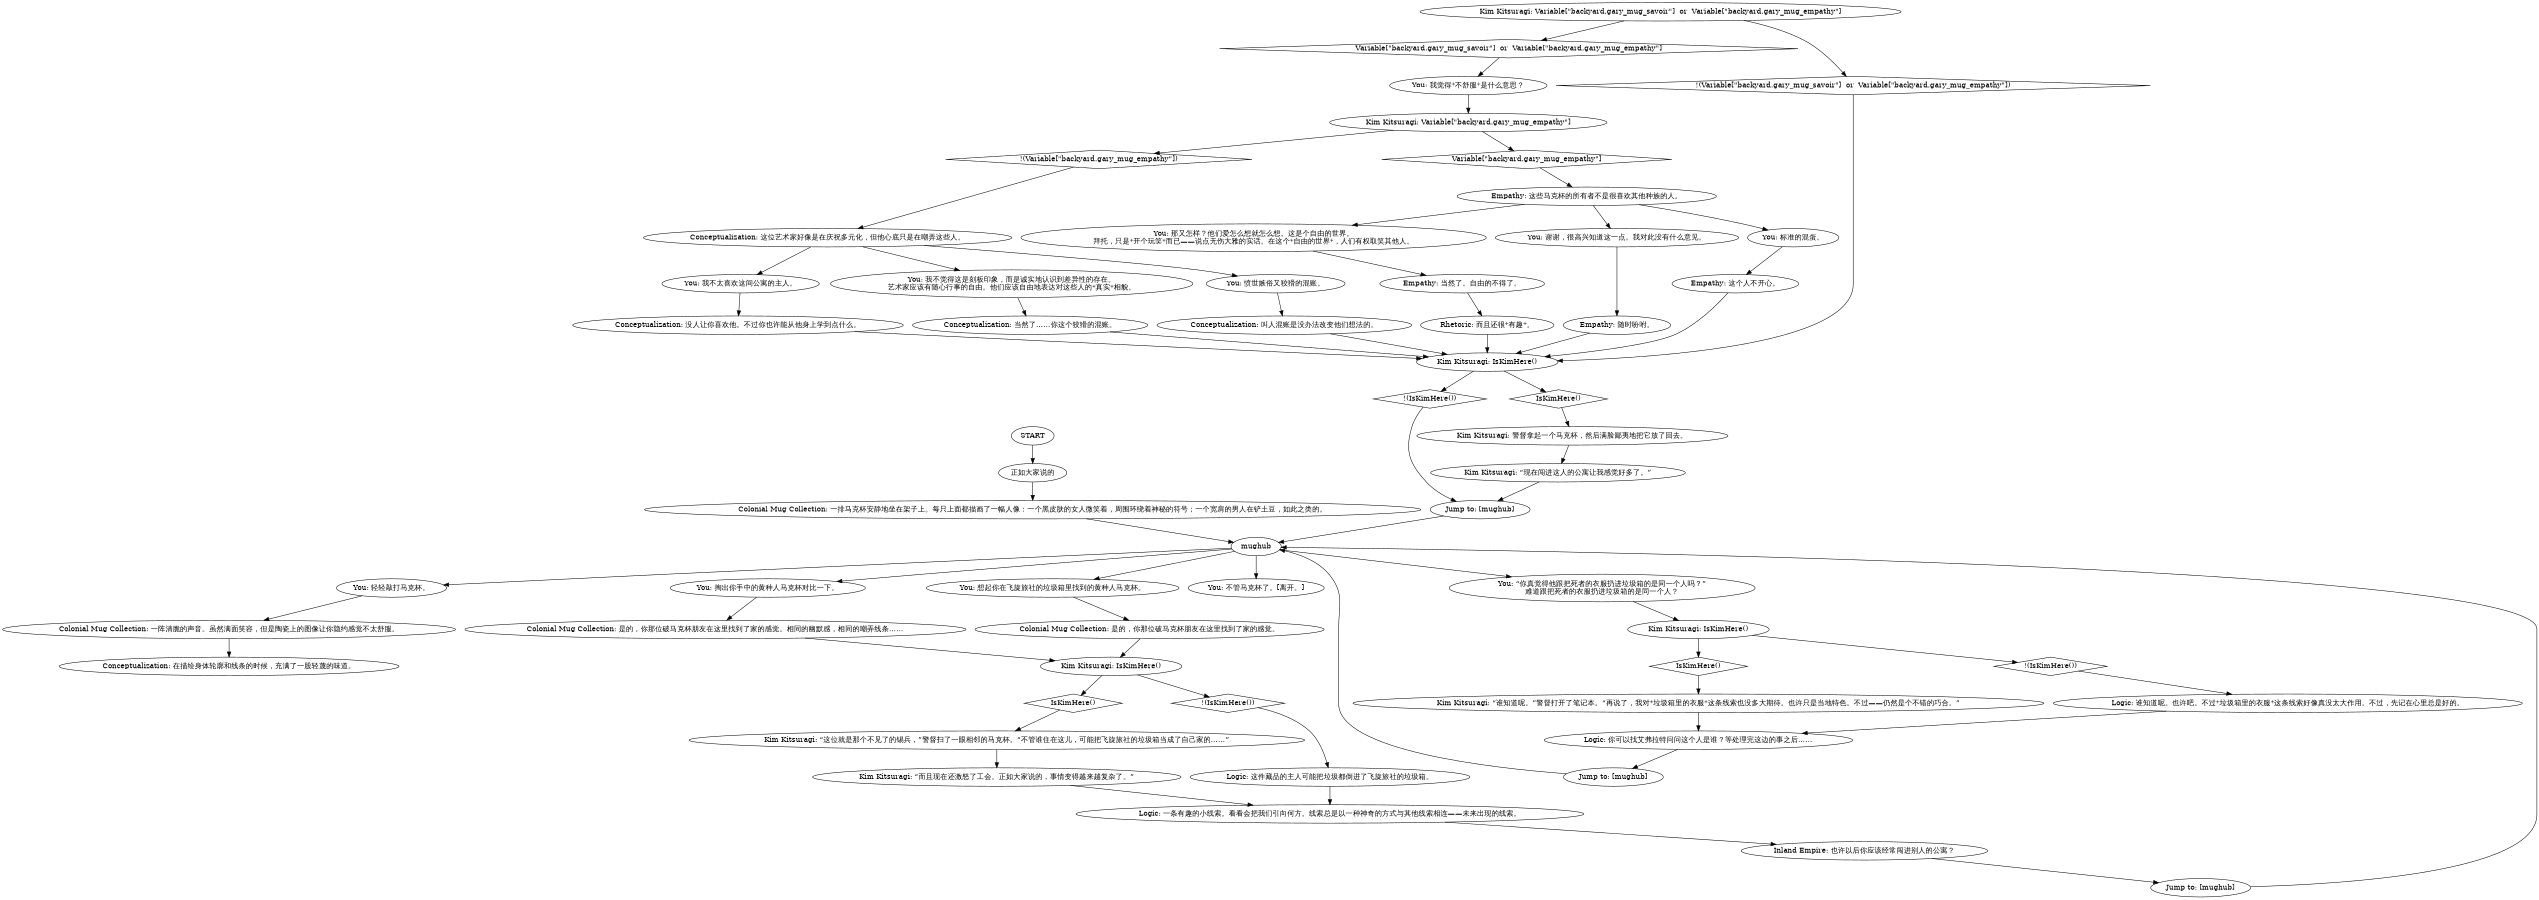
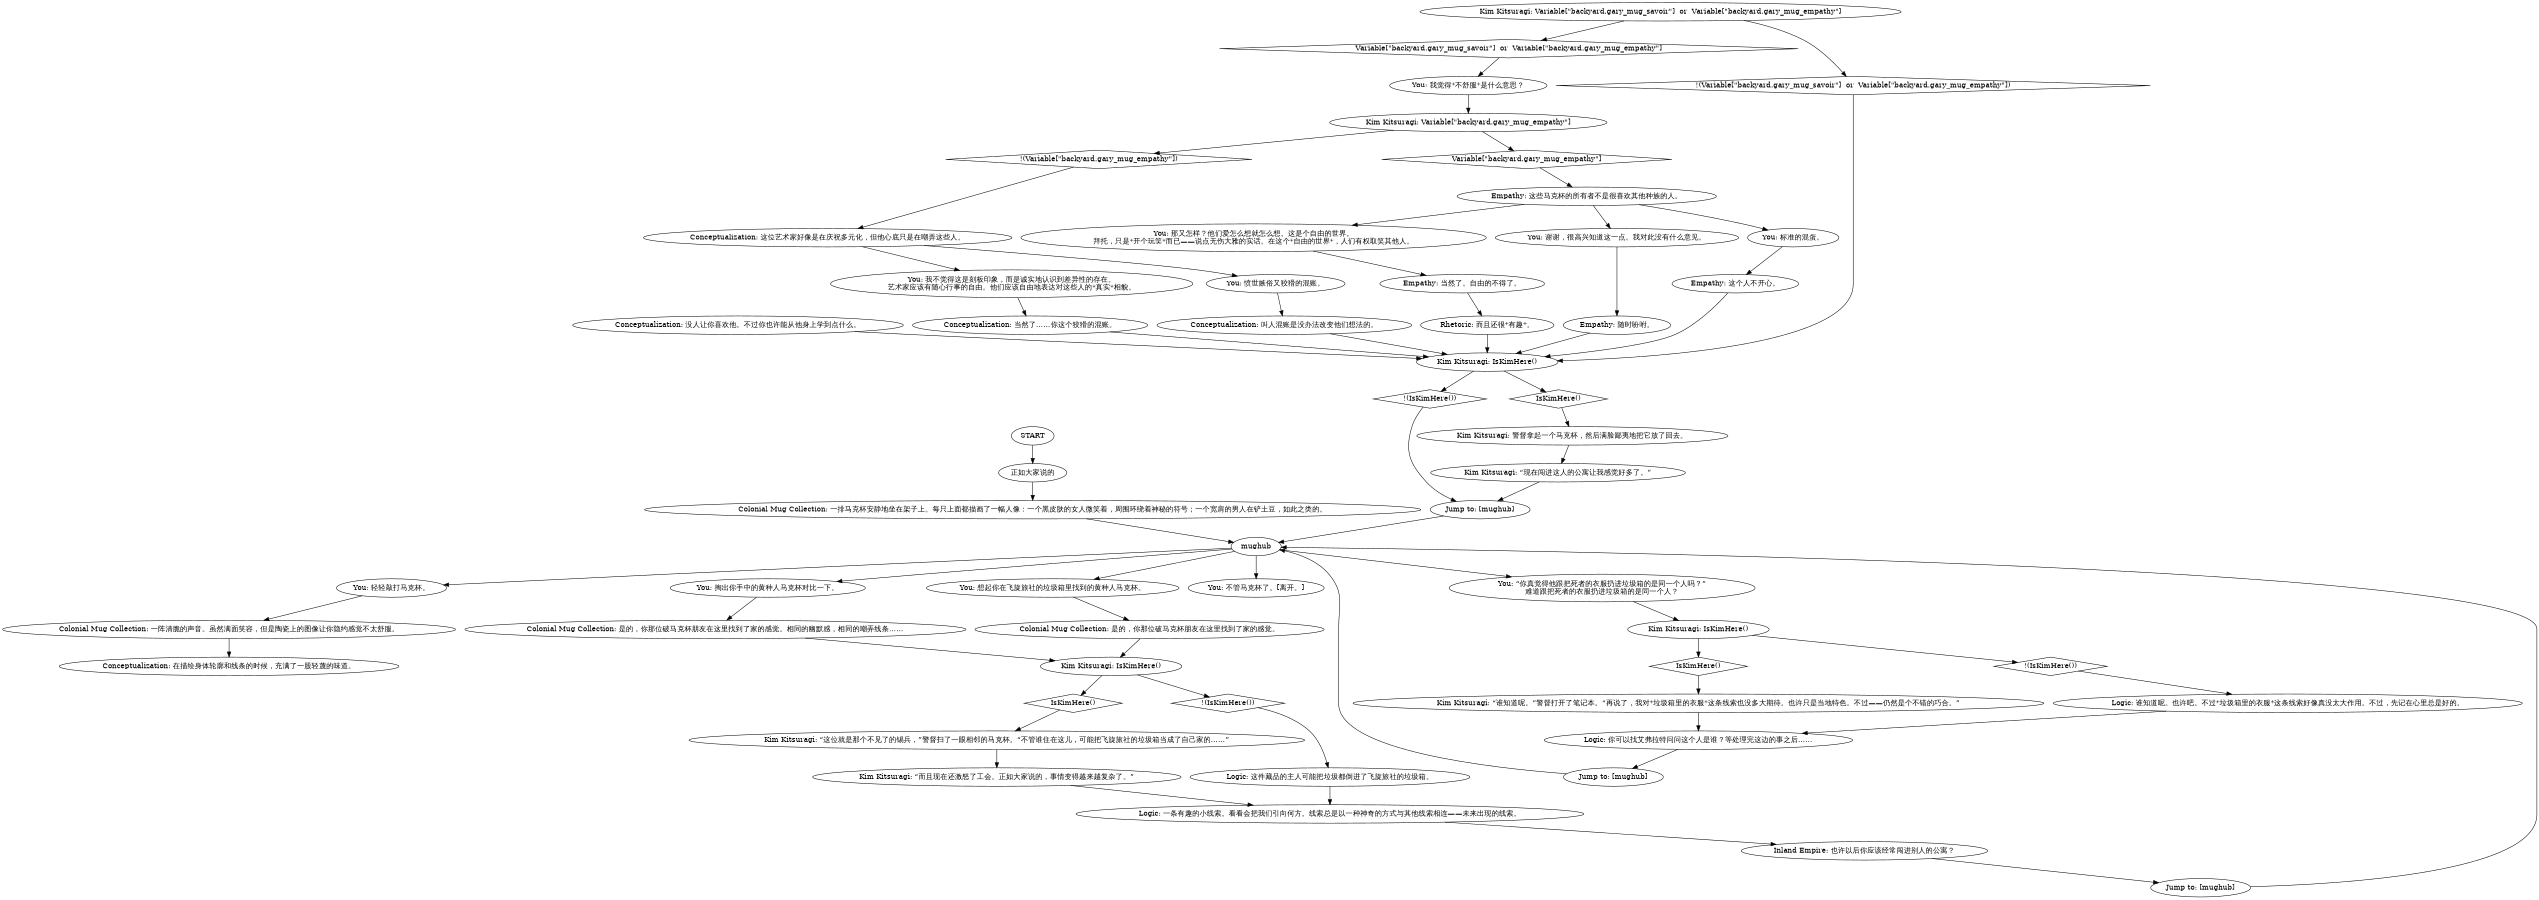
node "You: 我不太喜欢这间公寓的主人。": removed
